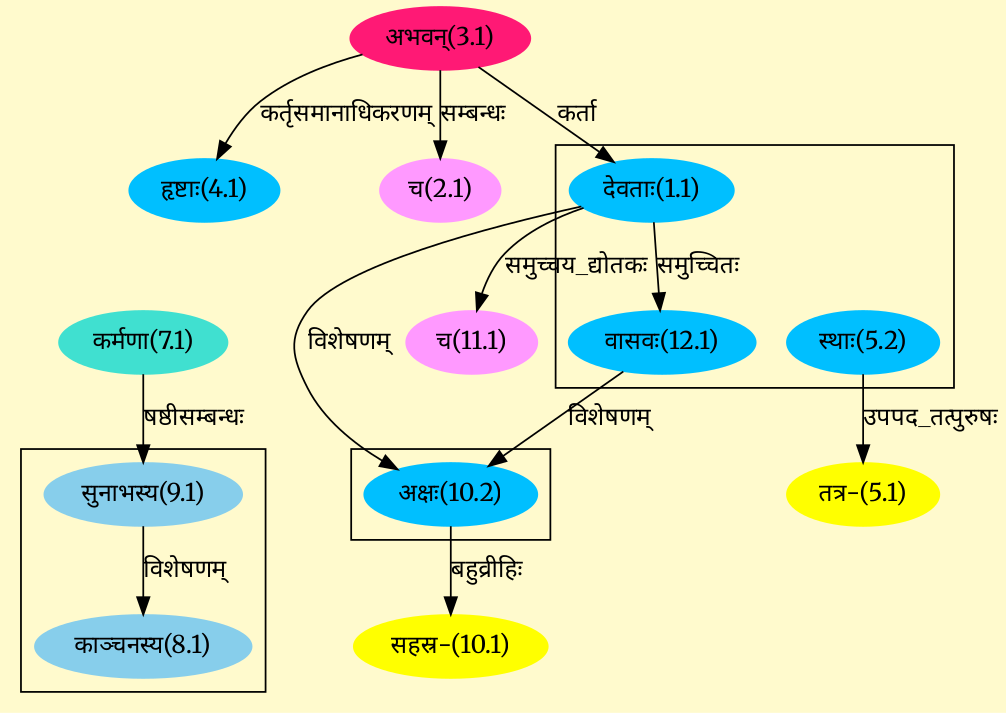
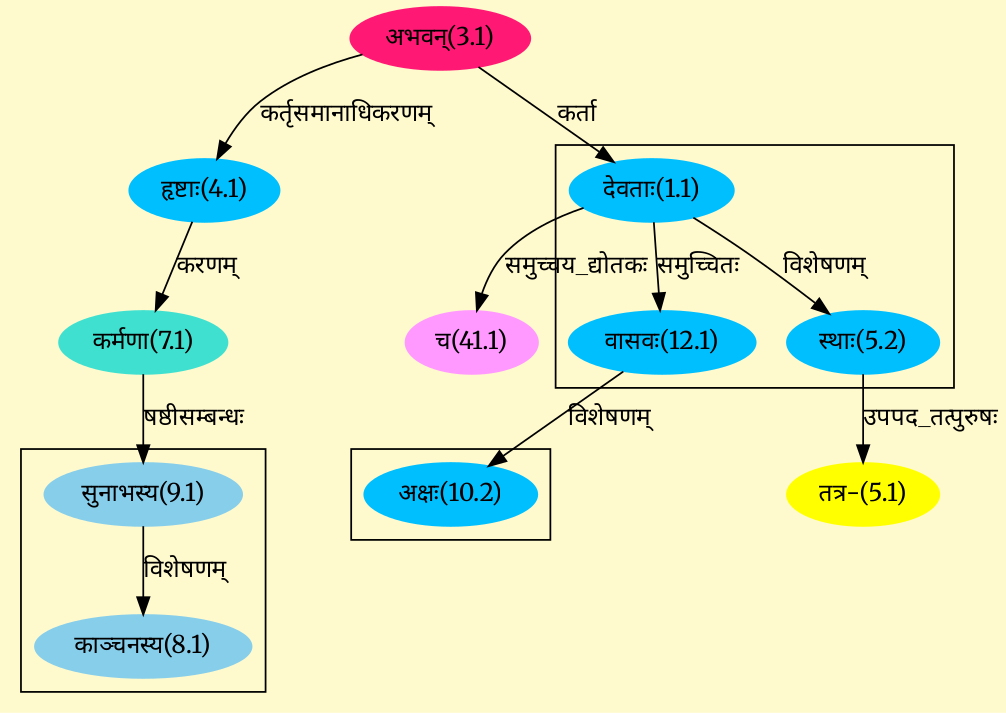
node "च(2.1)": removed
edge "हृष्टाः(4.1)" -> "कर्मणा(7.1)": added, label "करणम्"
edge "देवताः(1.1)" -> "अक्षः(10.2)": now "देवताः(1.1)" -> "स्थाः(5.2)"
node "च(11.1)": label "च(11.1)" -> "च(41.1)"
node "सहस्र-(10.1)": removed
